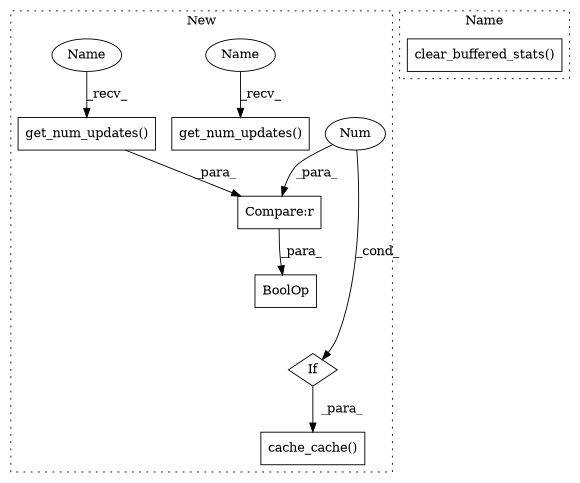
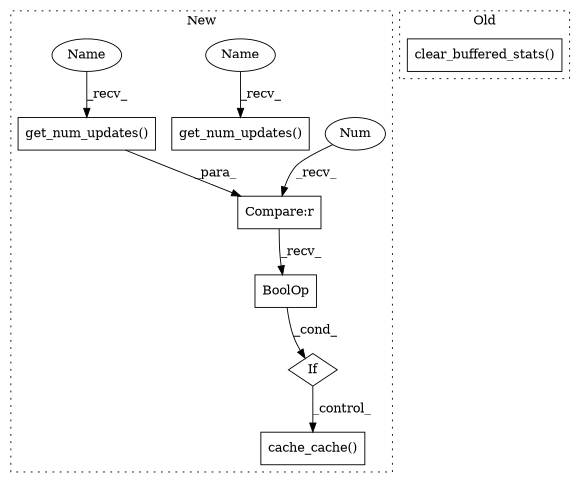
cluster "Name": label "Name" -> "Old"
edge "Num" -> "Compare:r": label "_para_" -> "_recv_"
edge "Compare:r" -> "BoolOp": label "_para_" -> "_recv_"
edge "Num" -> "If": now "BoolOp" -> "If"
edge "If" -> "cache_cache()": label "_para_" -> "_control_"
